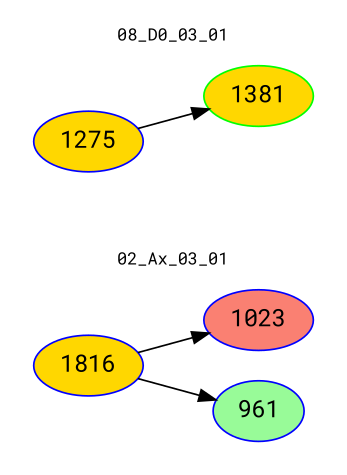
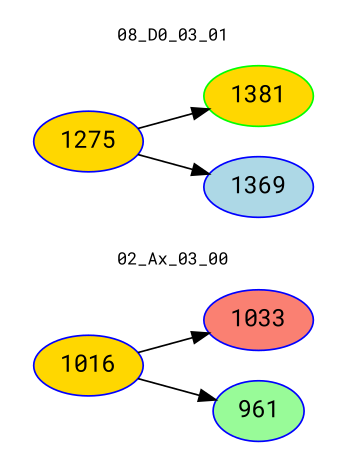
node "1369": added
cluster "02_Ax_03_01": label "02_Ax_03_01" -> "02_Ax_03_00"
node "1023": label "1023" -> "1033"
node "1816": label "1816" -> "1016"
